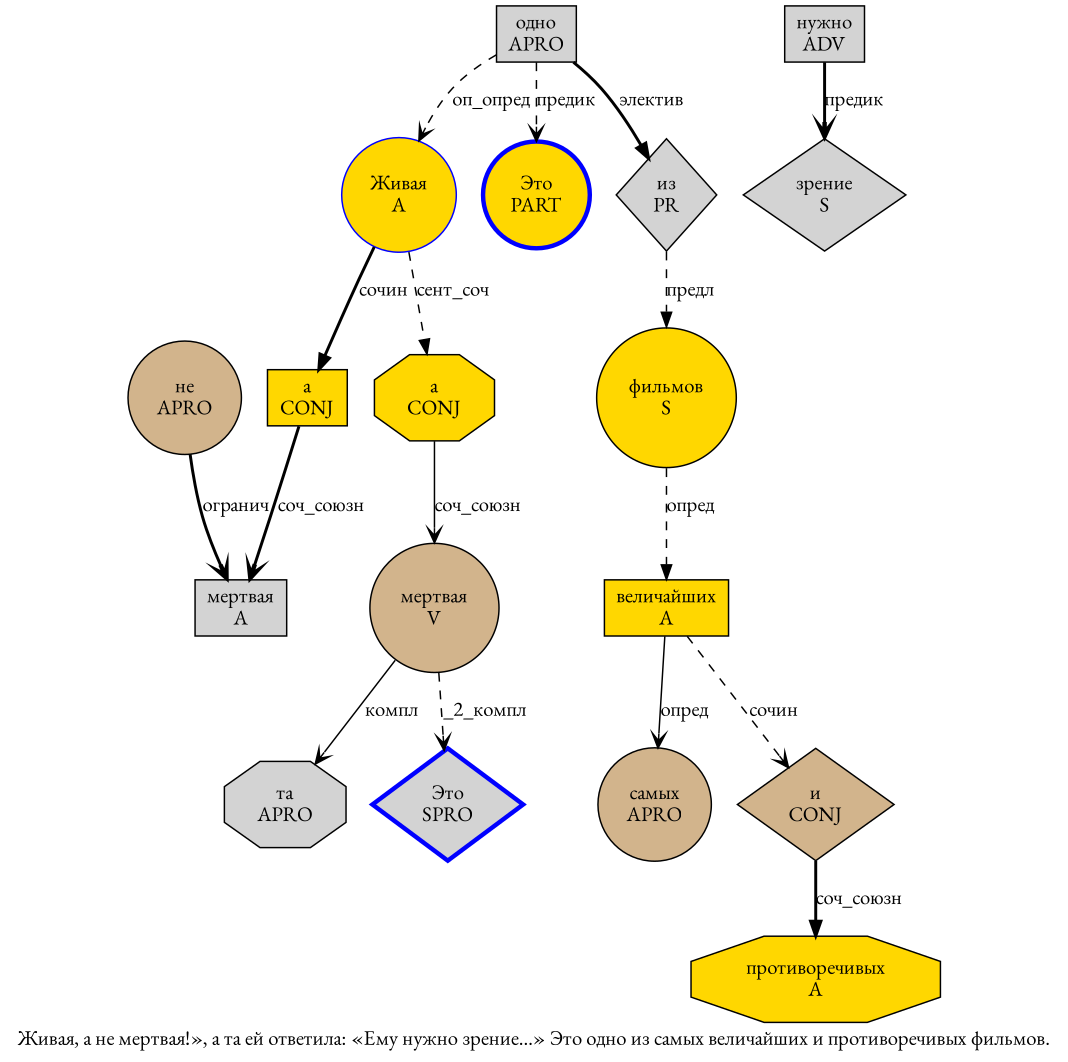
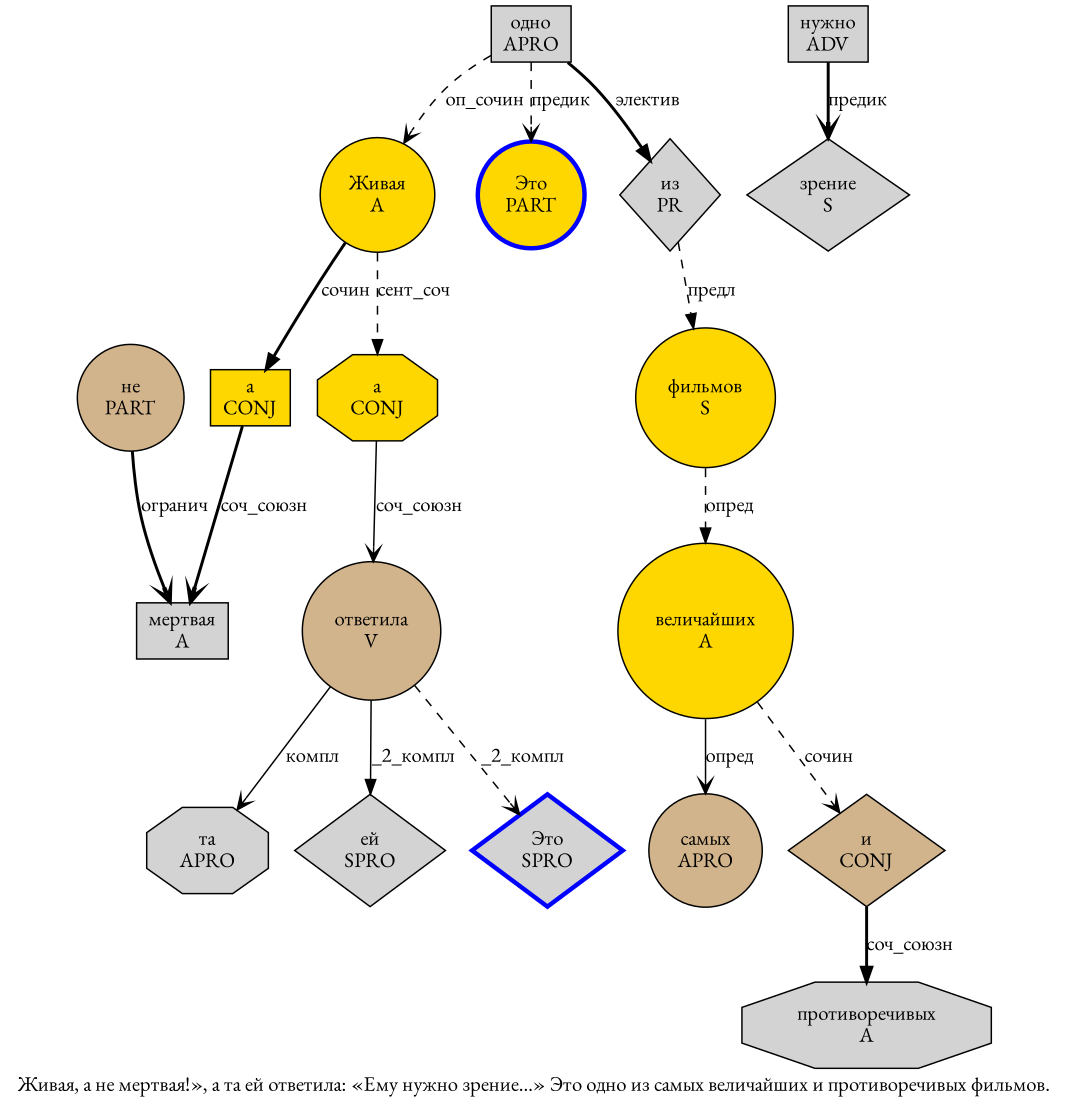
edge "одно APRO" -> "Живая A": label "оп_опред" -> "оп_сочин"
node "Живая A": color blue -> black
node "не APRO": label "не APRO" -> "не PART"
node "мертвая V": label "мертвая V" -> "ответила V"
node "величайших A": shape box -> circle
node "ей SPRO": added
node "противоречивых A": fillcolor gold -> lightgrey
